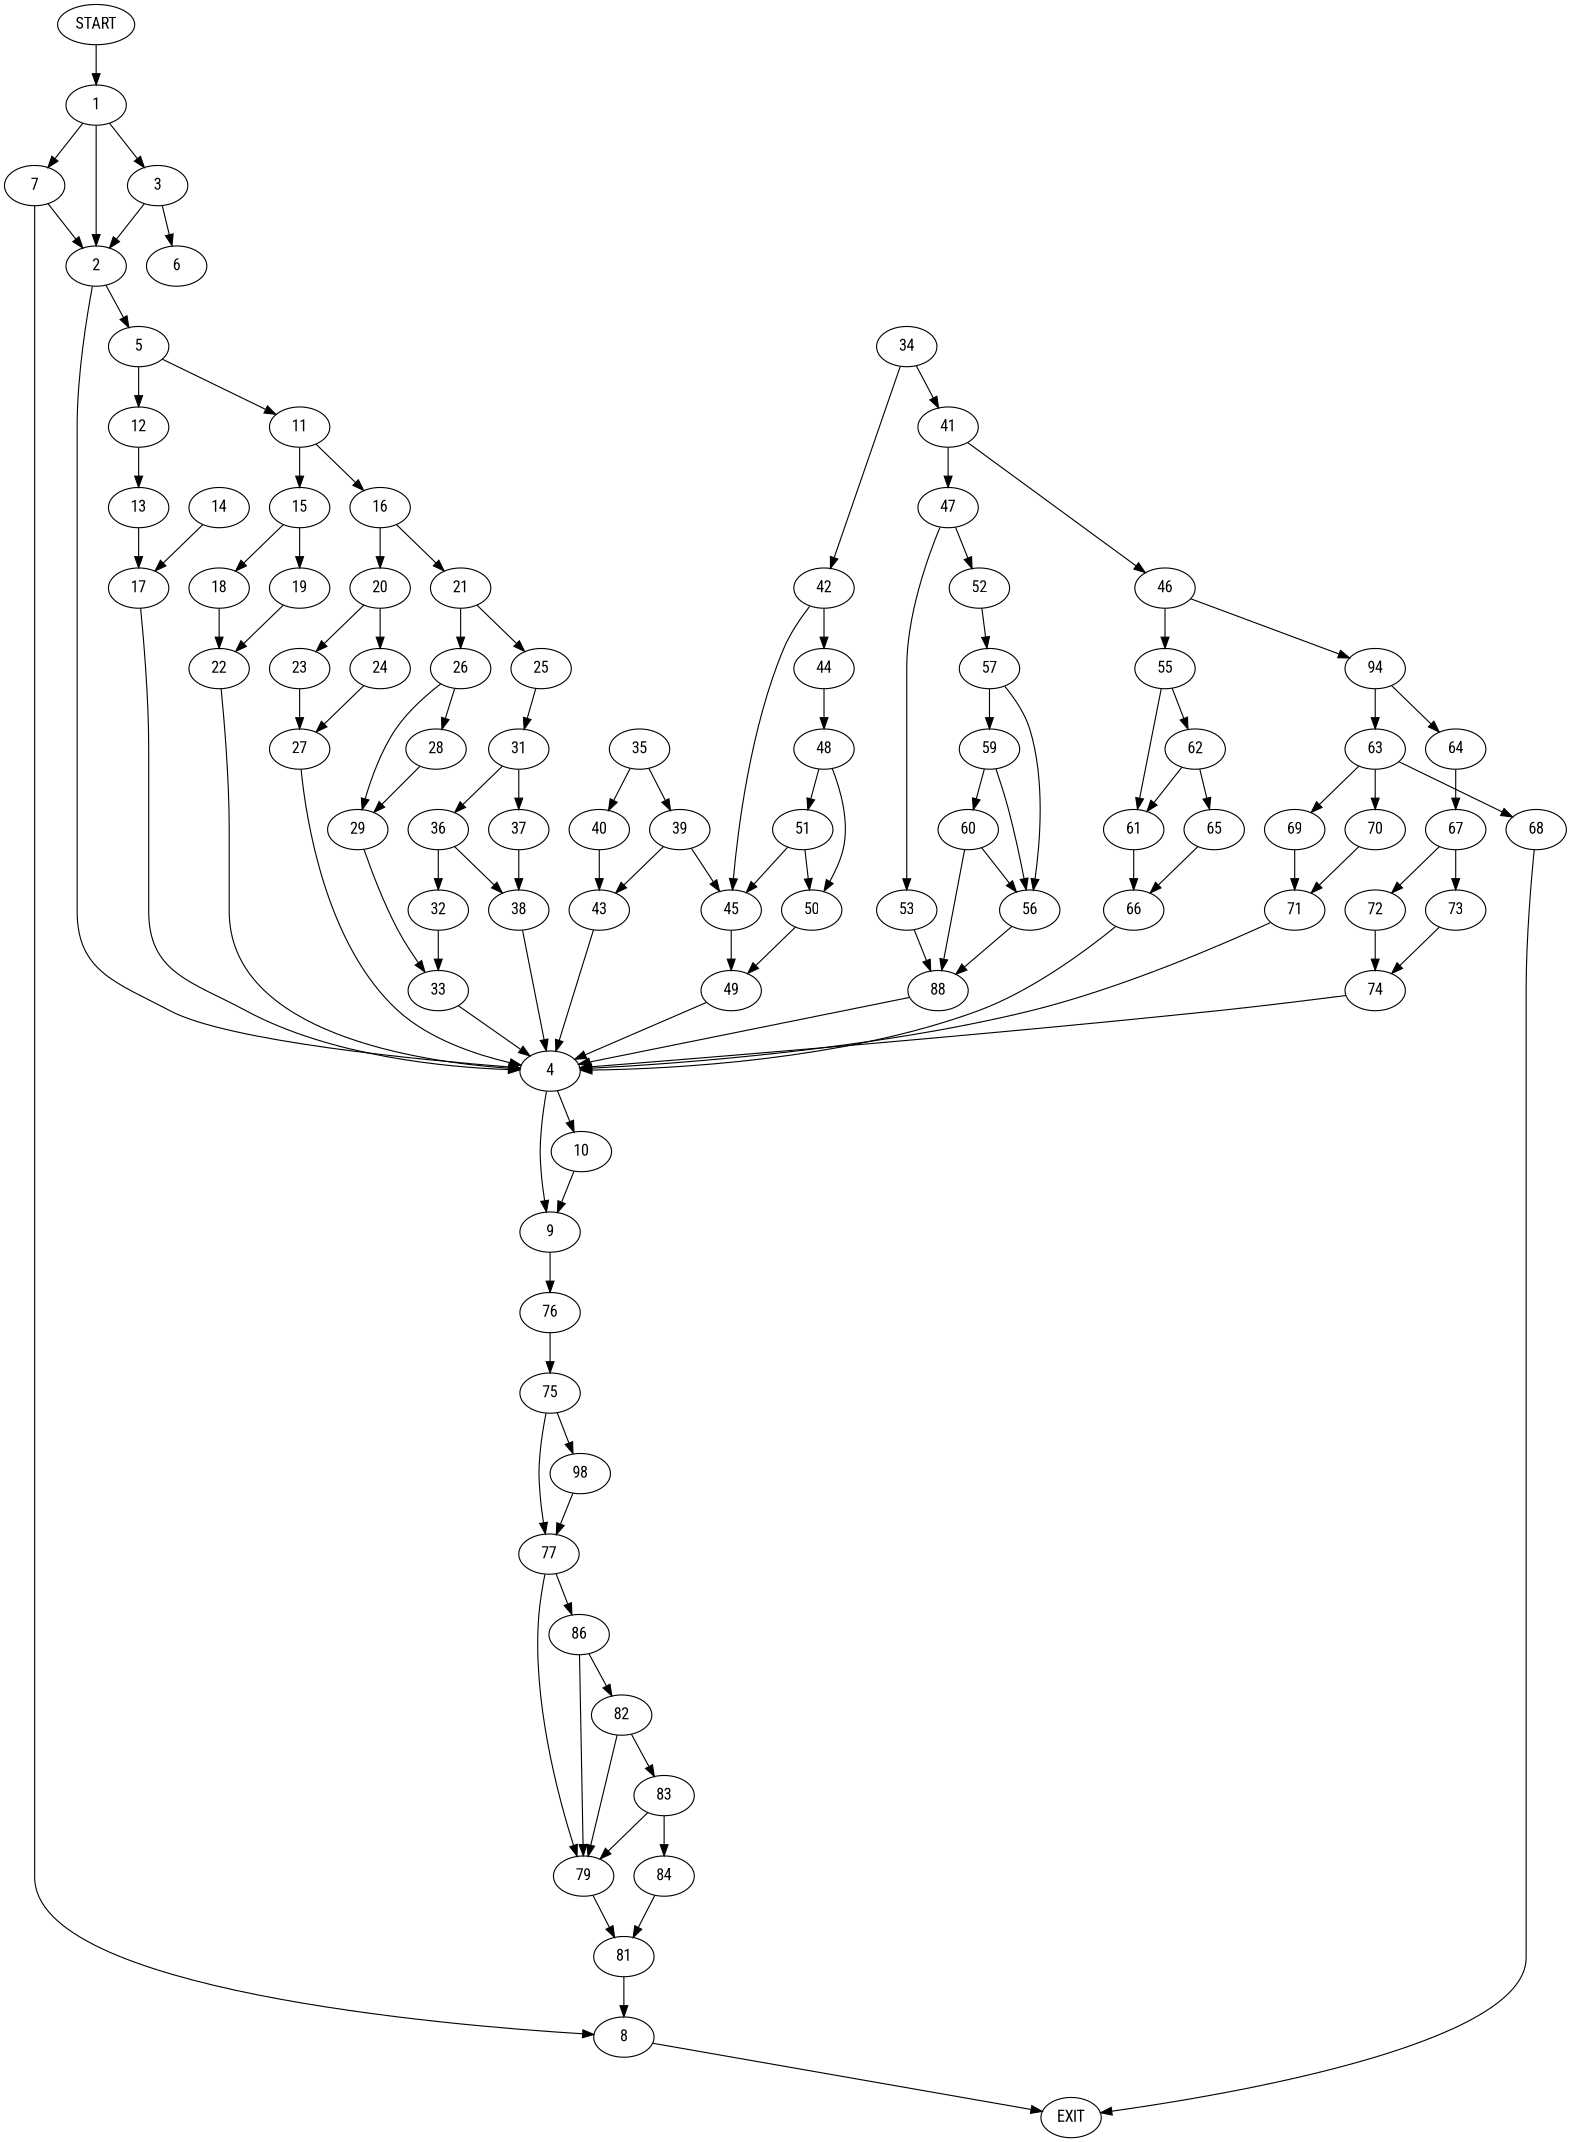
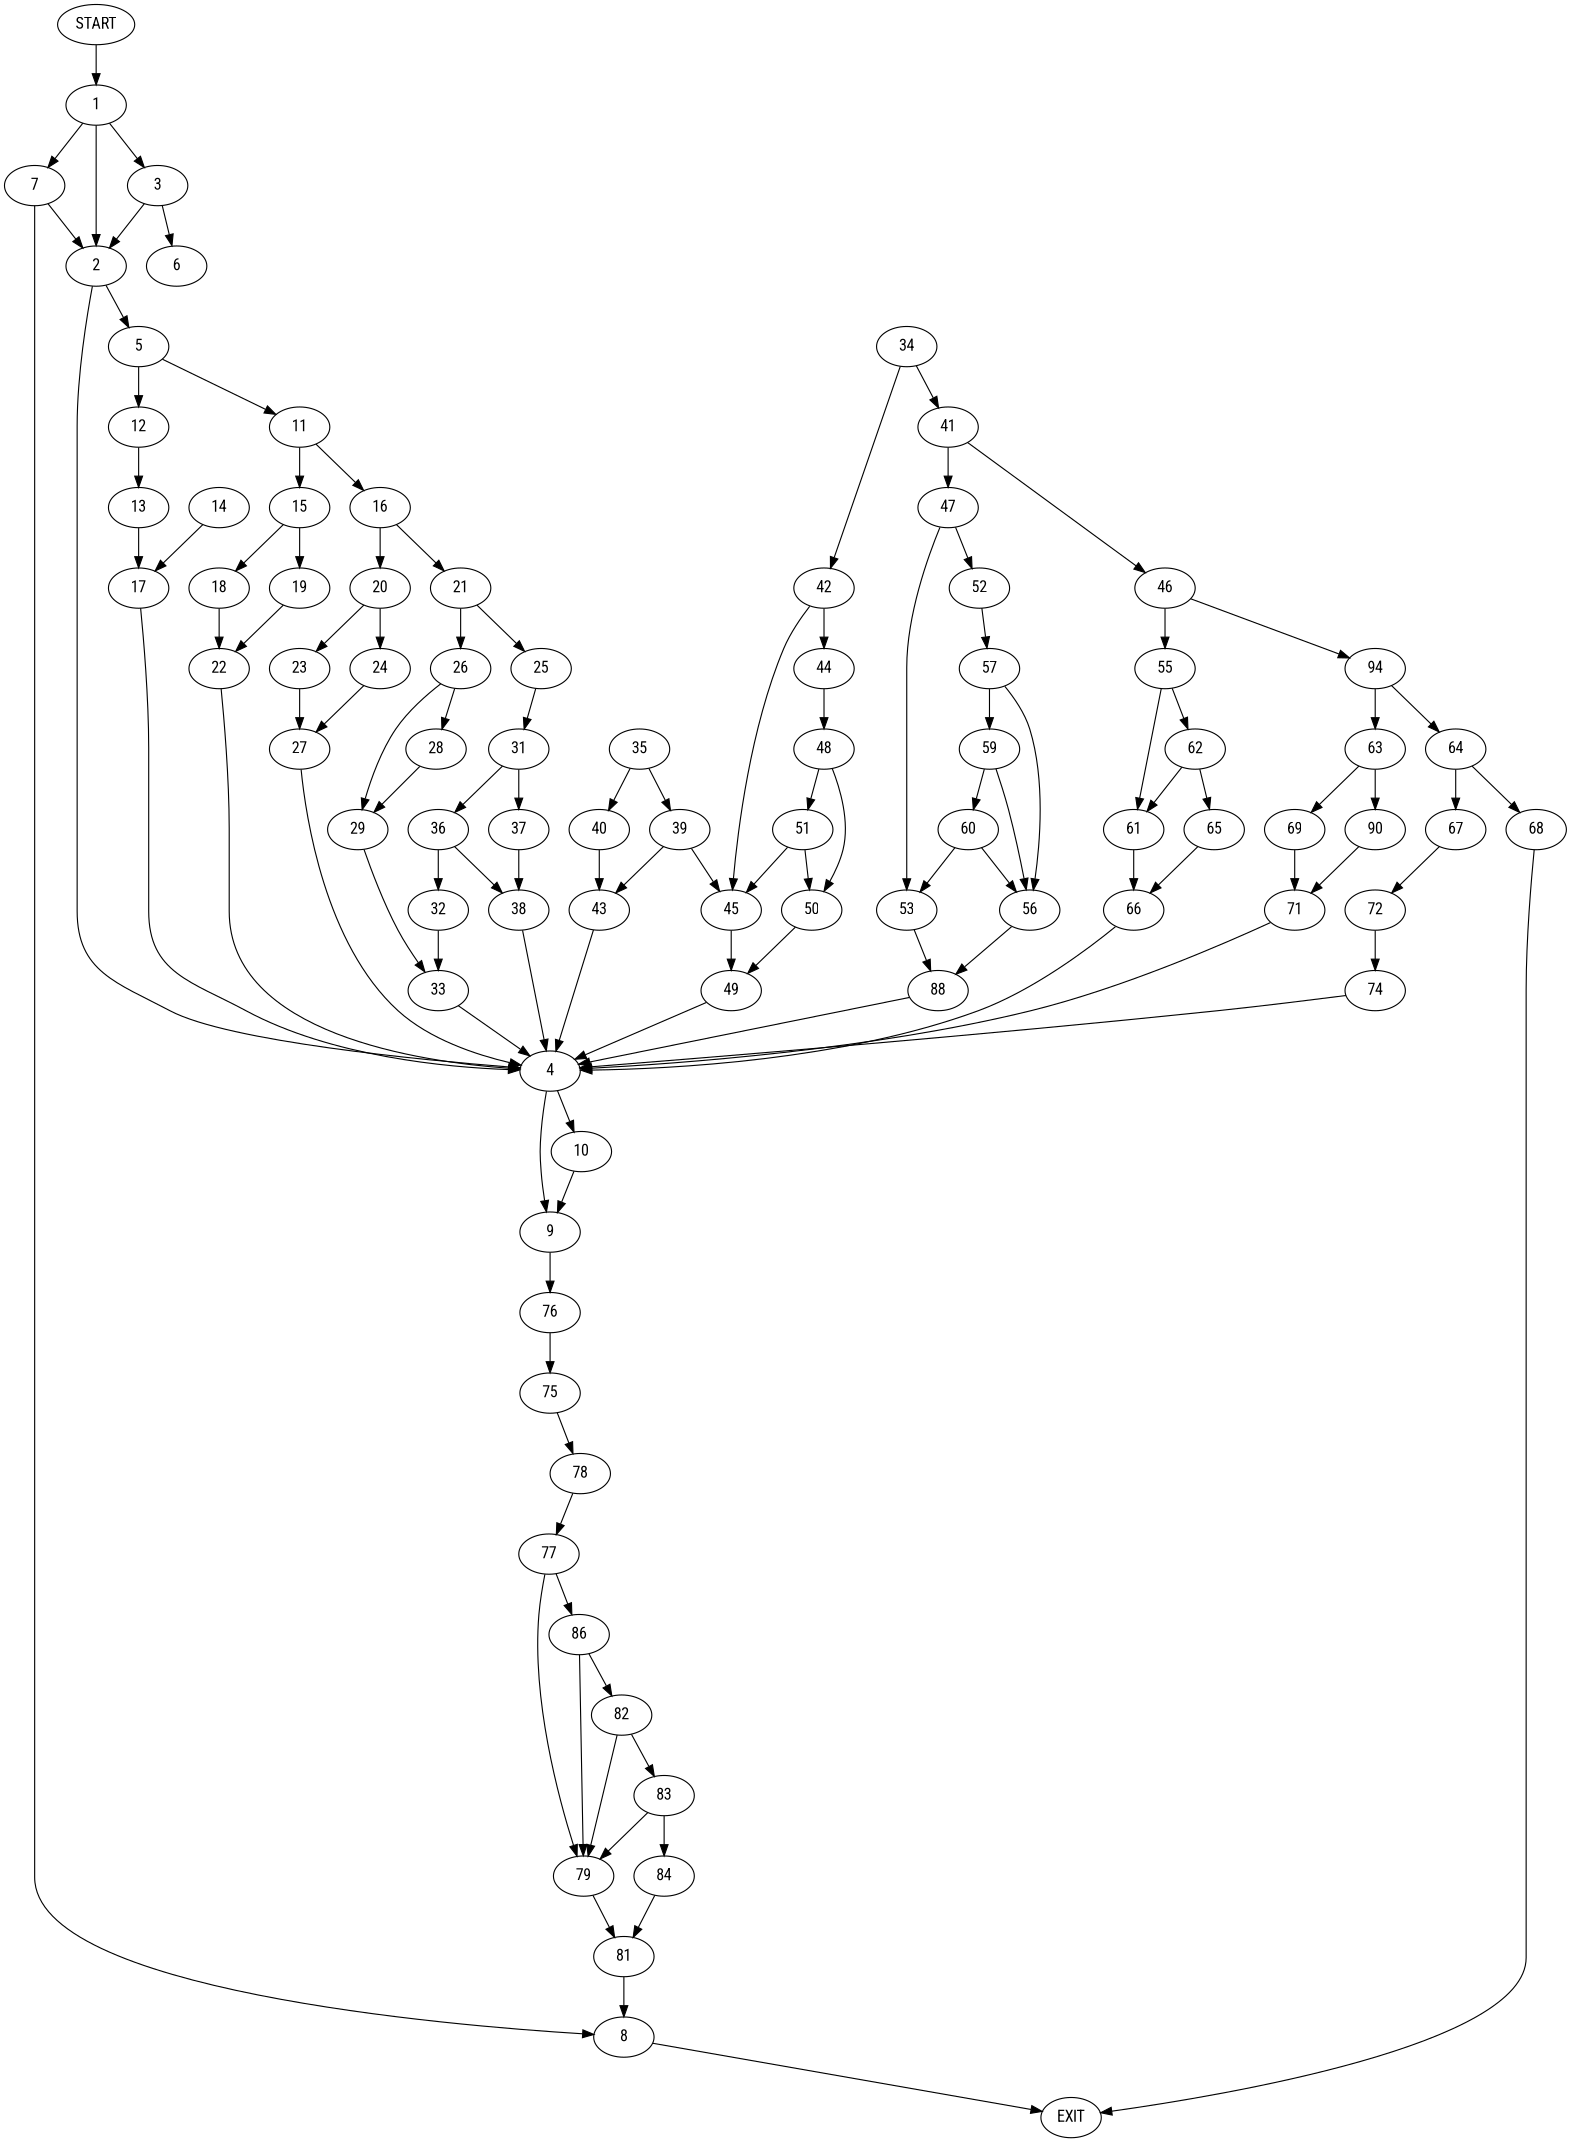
edge "63" -> "68": now "64" -> "68"
node "70": label "70" -> "90"
edge "60" -> "88": now "60" -> "53"
node "73": removed
edge "75" -> "77": removed
node "98": label "98" -> "78"
